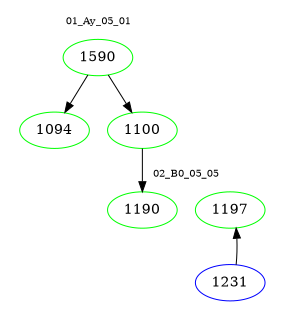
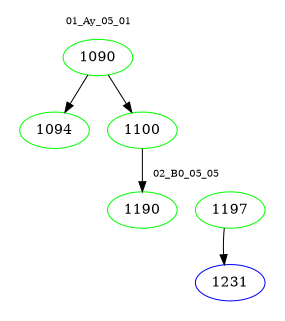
node "1590": label "1590" -> "1090"
edge "1231" -> "1197": reversed
